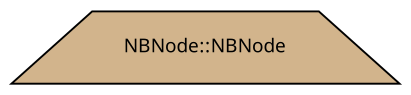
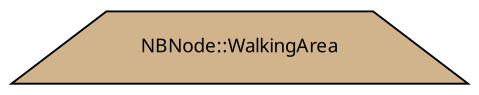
node "NBNode::NBNode": label "NBNode::NBNode" -> "NBNode::WalkingArea"
